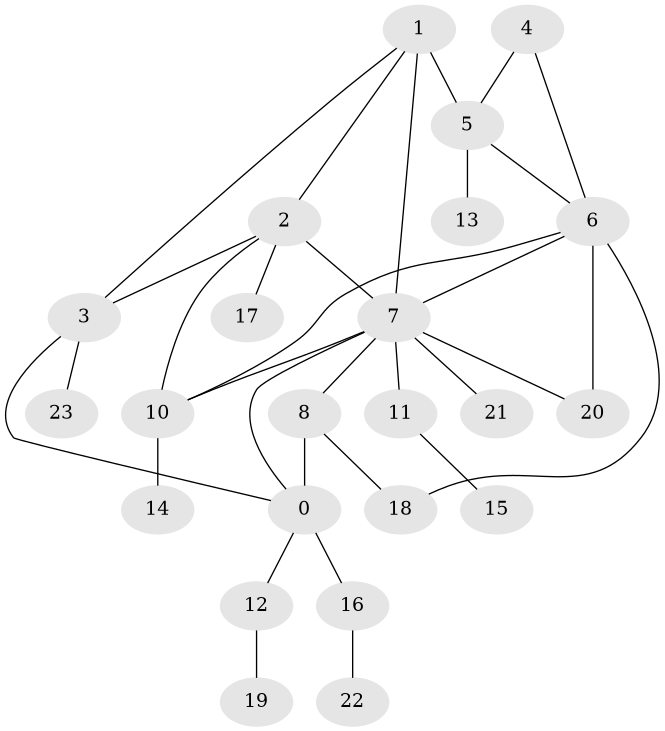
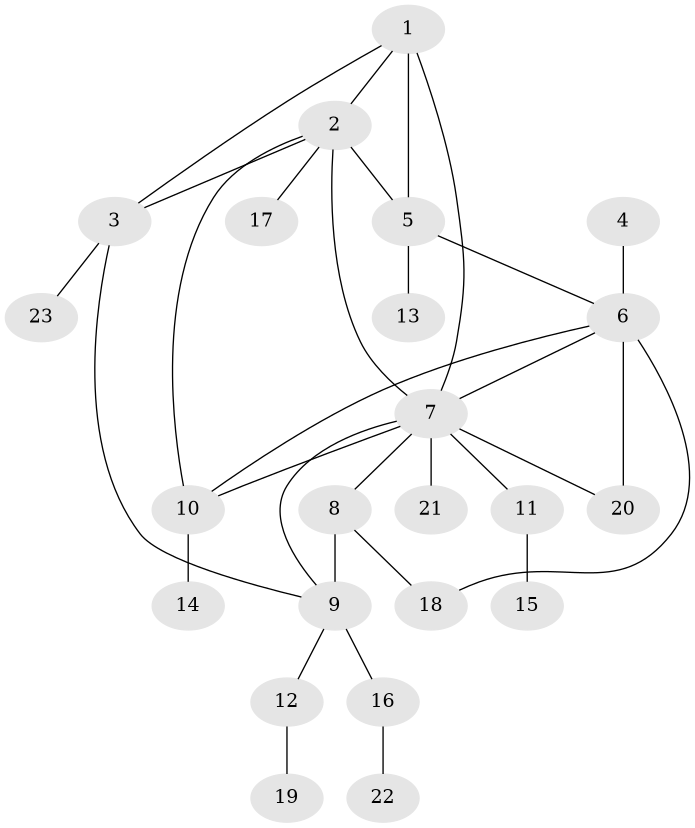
edge "4" -- "5": now "2" -- "5"
node "0": label "0" -> "9"
